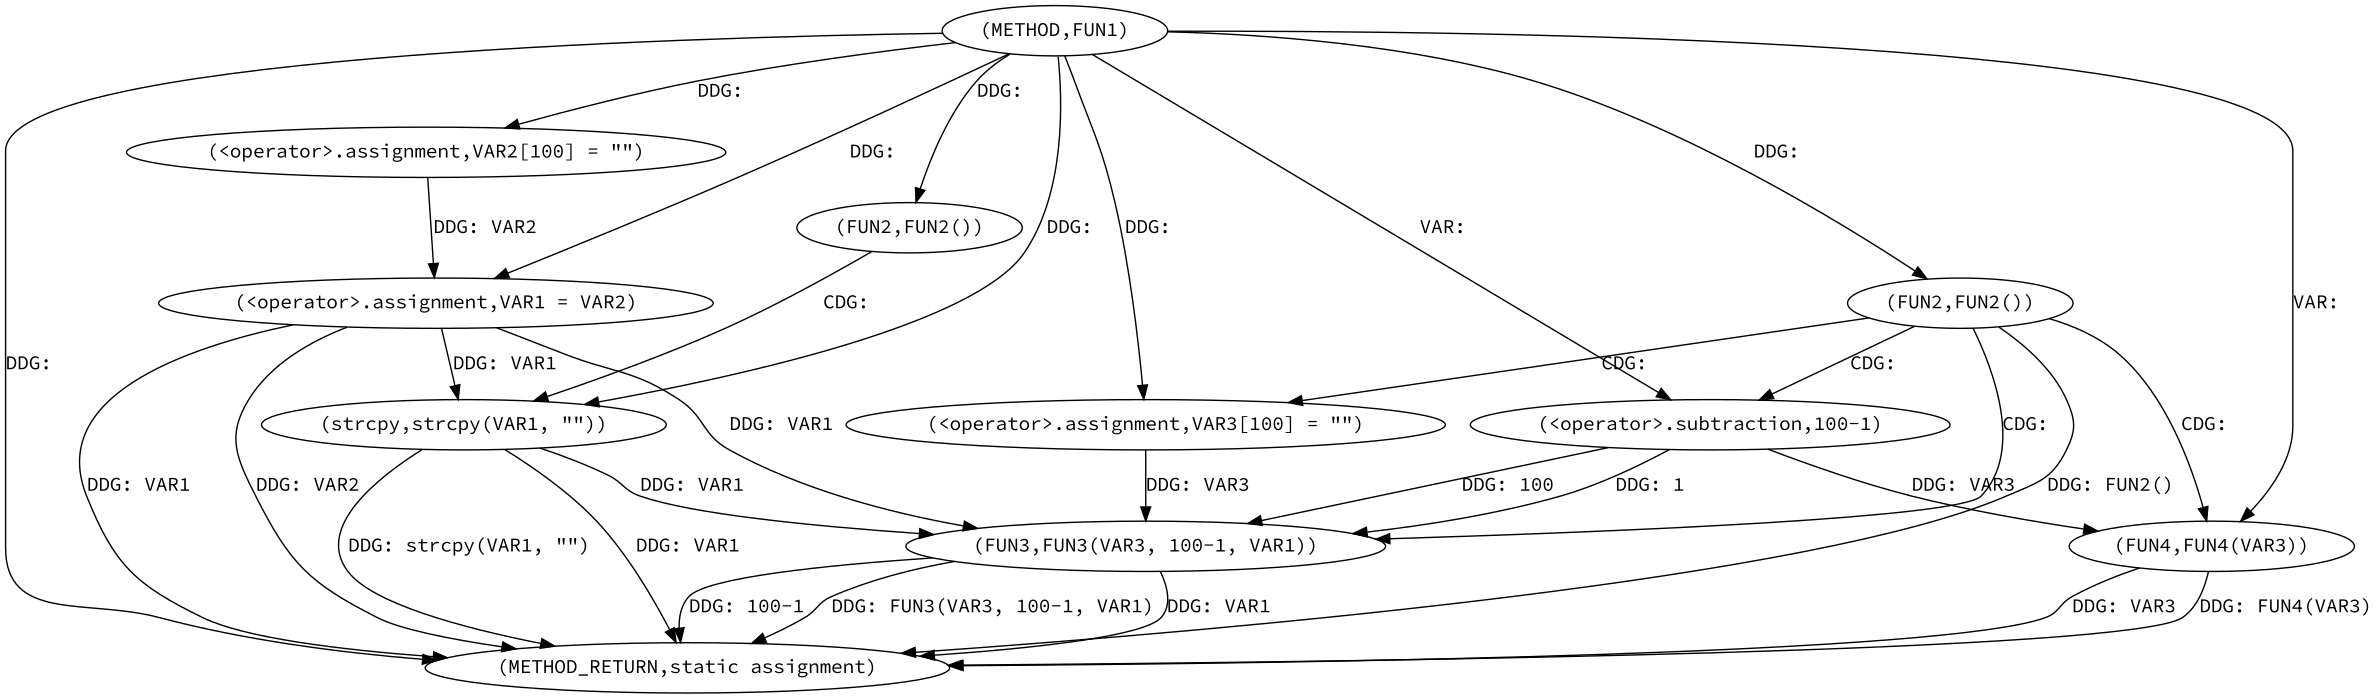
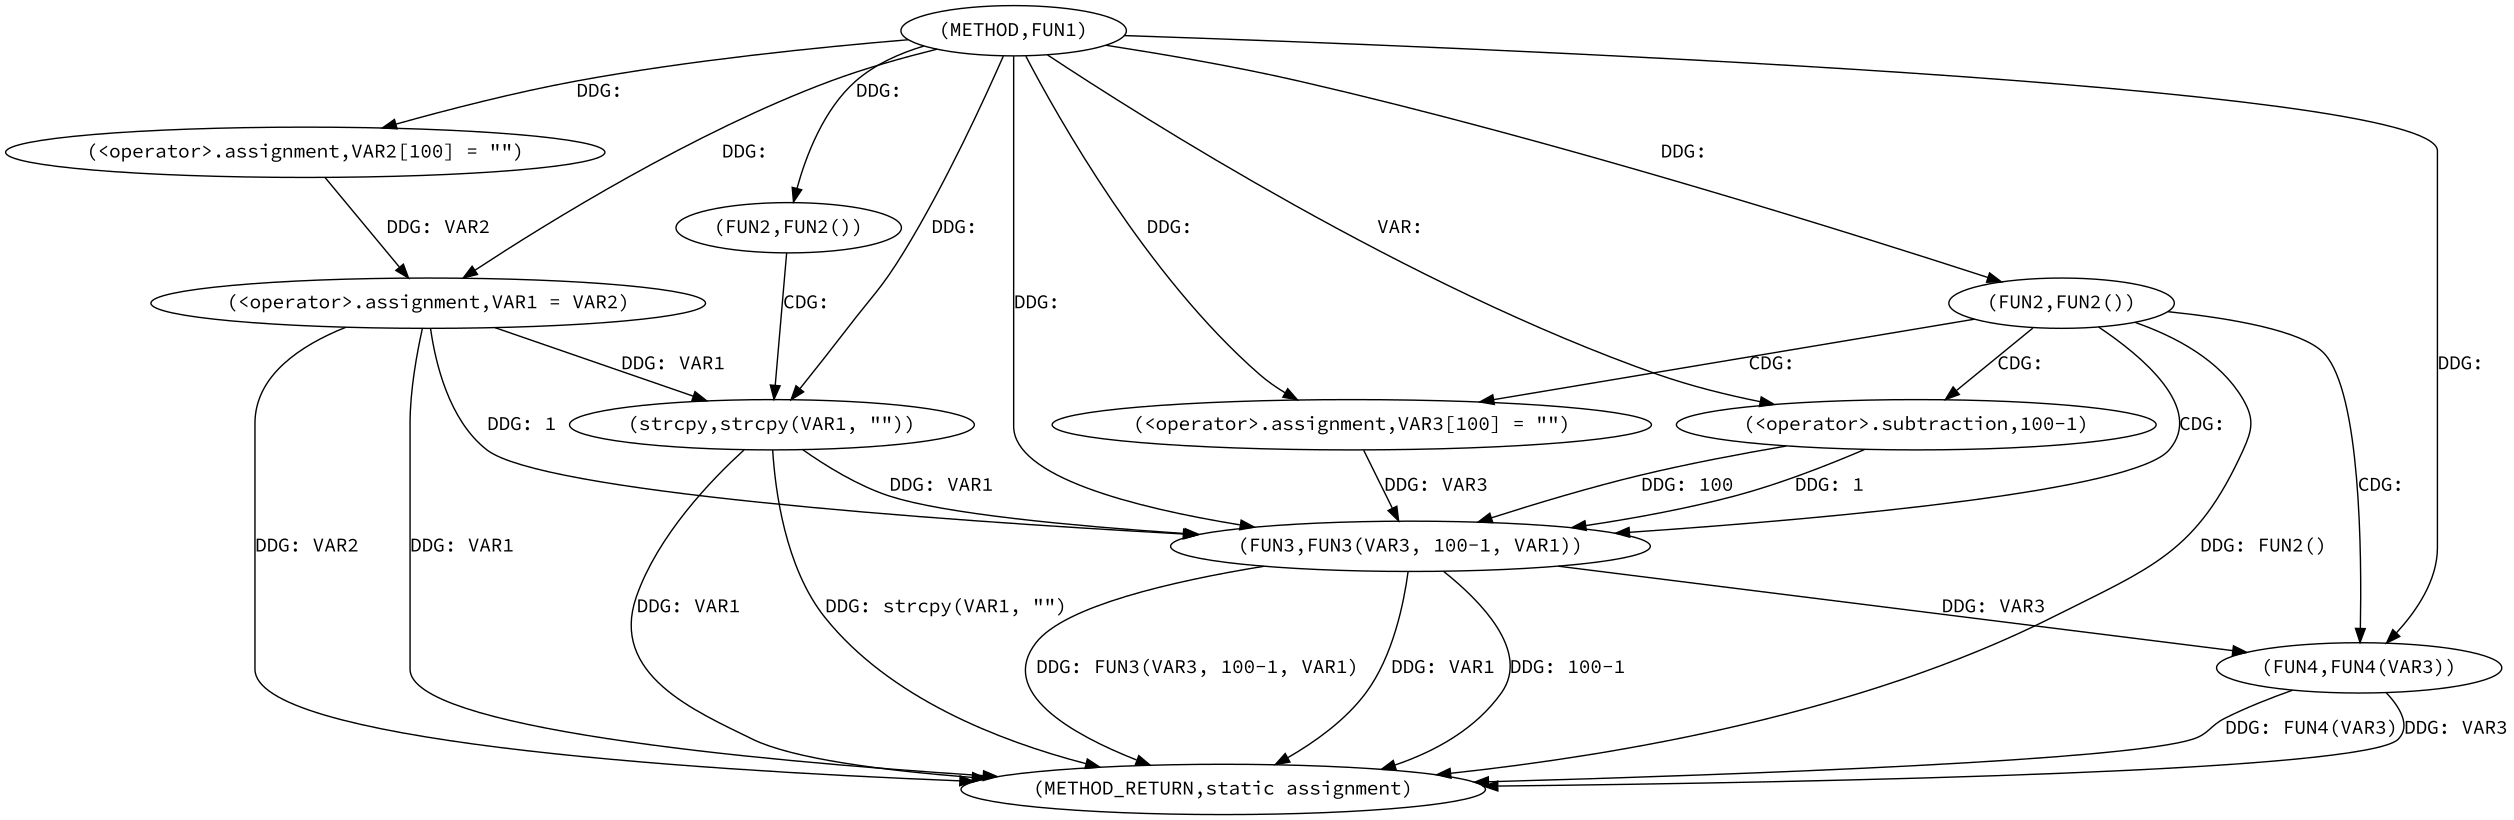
edge "(METHOD,FUN1)" -> "(METHOD_RETURN,static assignment)": now "(METHOD,FUN1)" -> "(FUN3,FUN3(VAR3, 100-1, VAR1))"
edge "(METHOD,FUN1)" -> "(FUN4,FUN4(VAR3))": label "VAR: " -> "DDG: "
edge "(<operator>.assignment,VAR1 = VAR2)" -> "(FUN3,FUN3(VAR3, 100-1, VAR1))": label "DDG: VAR1" -> "DDG: 1"
edge "(<operator>.subtraction,100-1)" -> "(FUN4,FUN4(VAR3))": now "(FUN3,FUN3(VAR3, 100-1, VAR1))" -> "(FUN4,FUN4(VAR3))"
